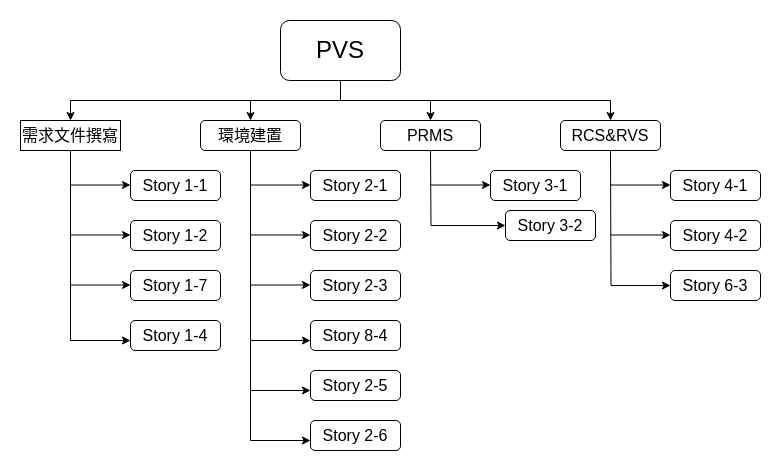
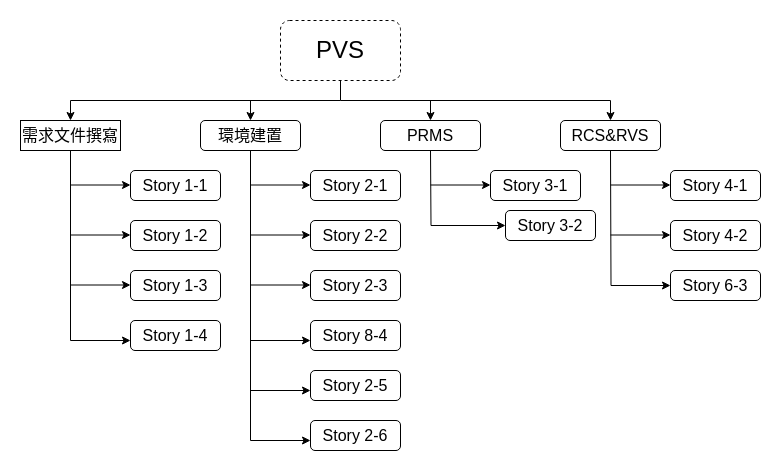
node "PVS": style solid -> dashed
node "Story 1-7": label "Story 1-7" -> "Story 1-3"
